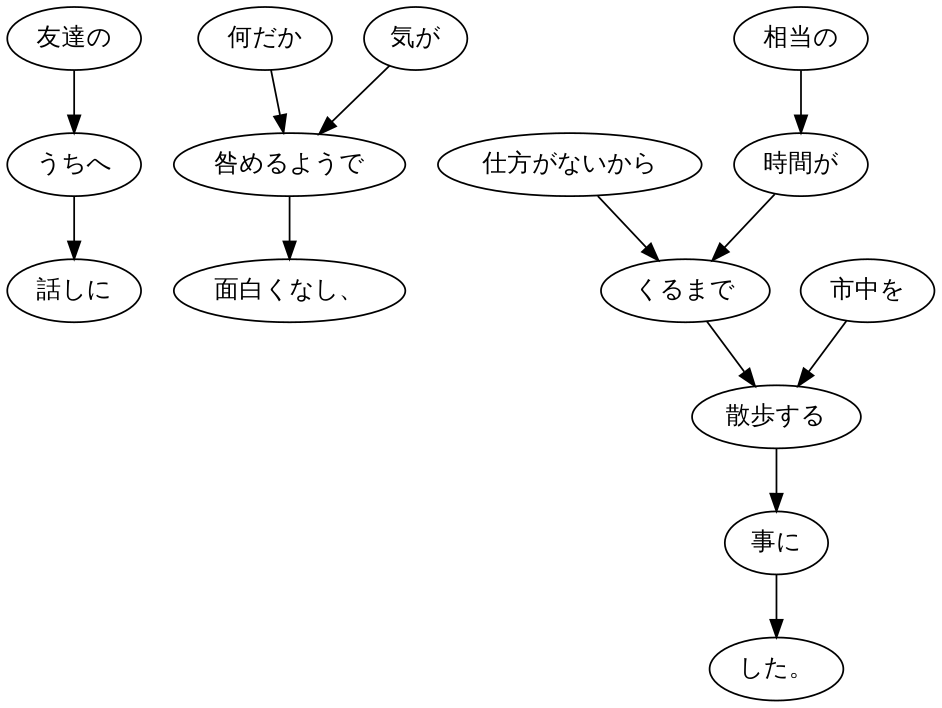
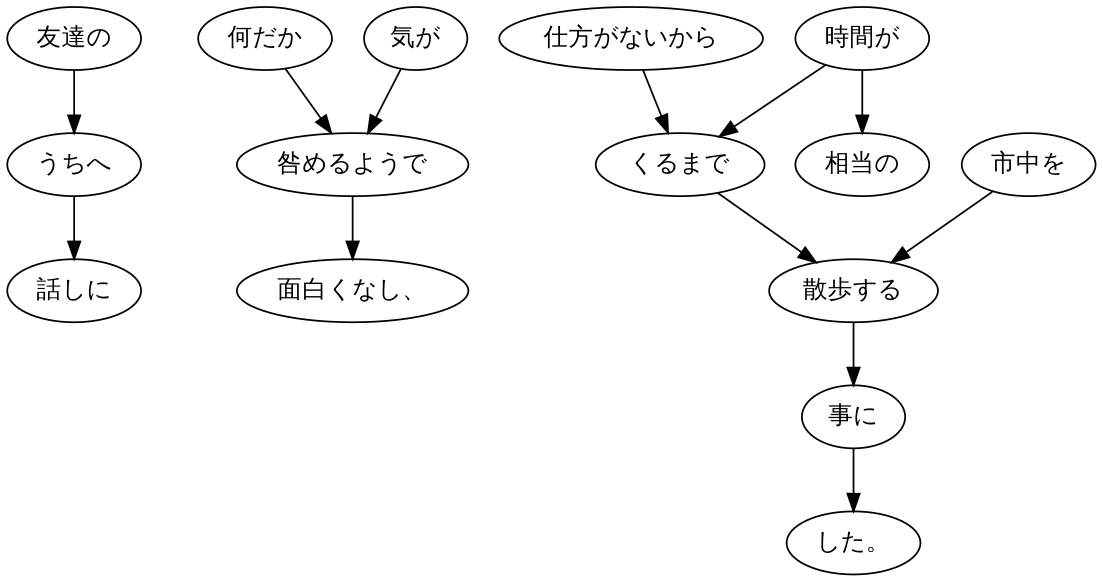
edge "相当の" -> "時間が": reversed
